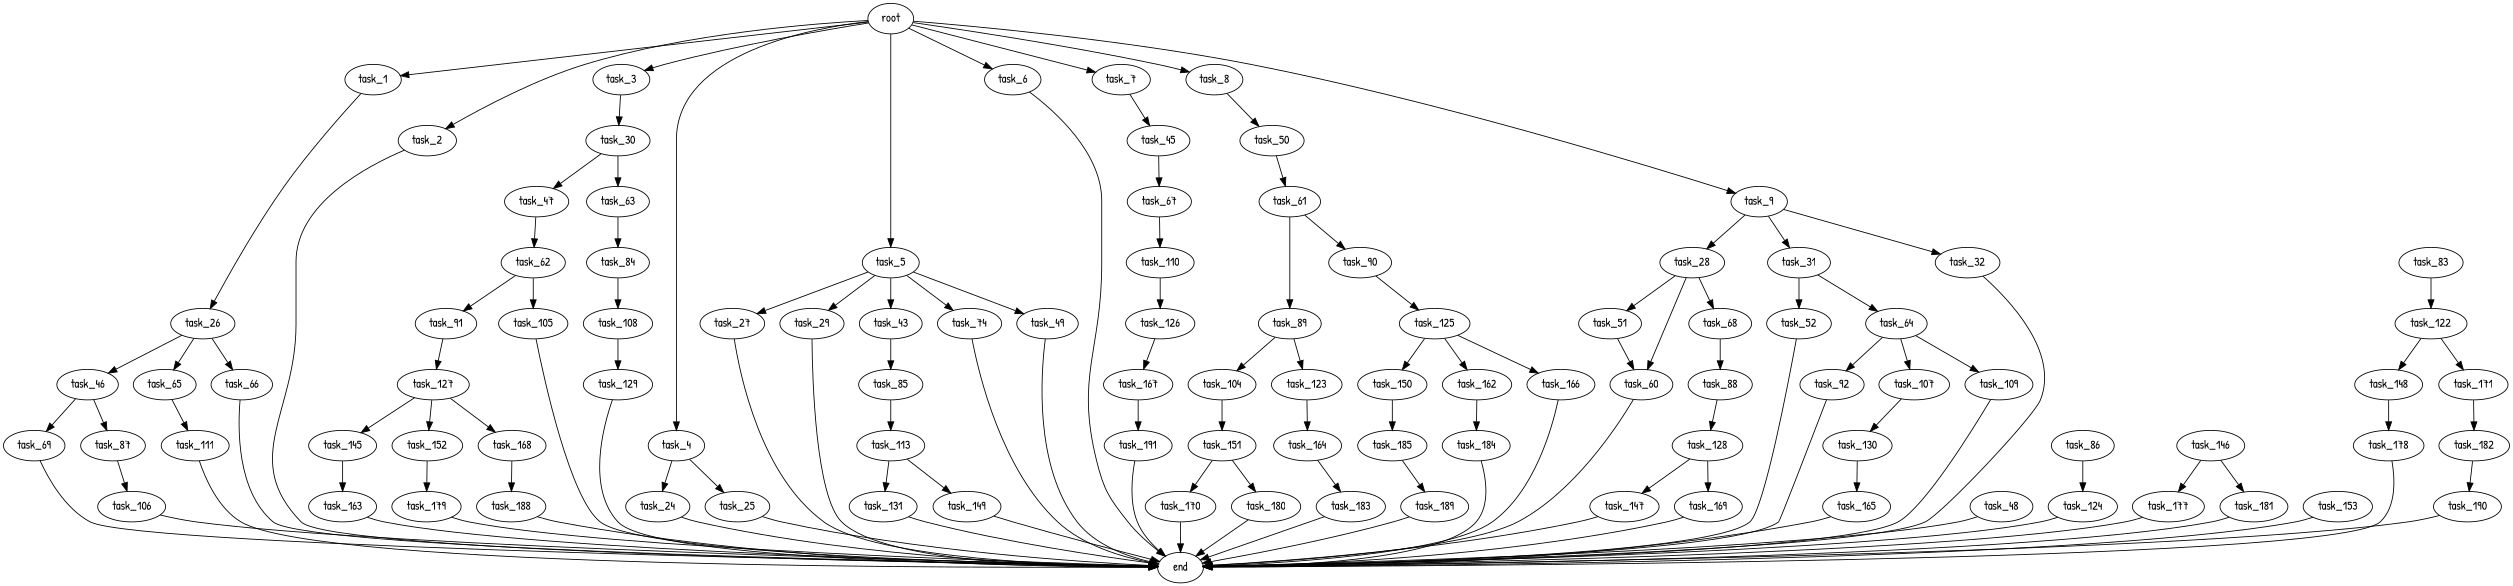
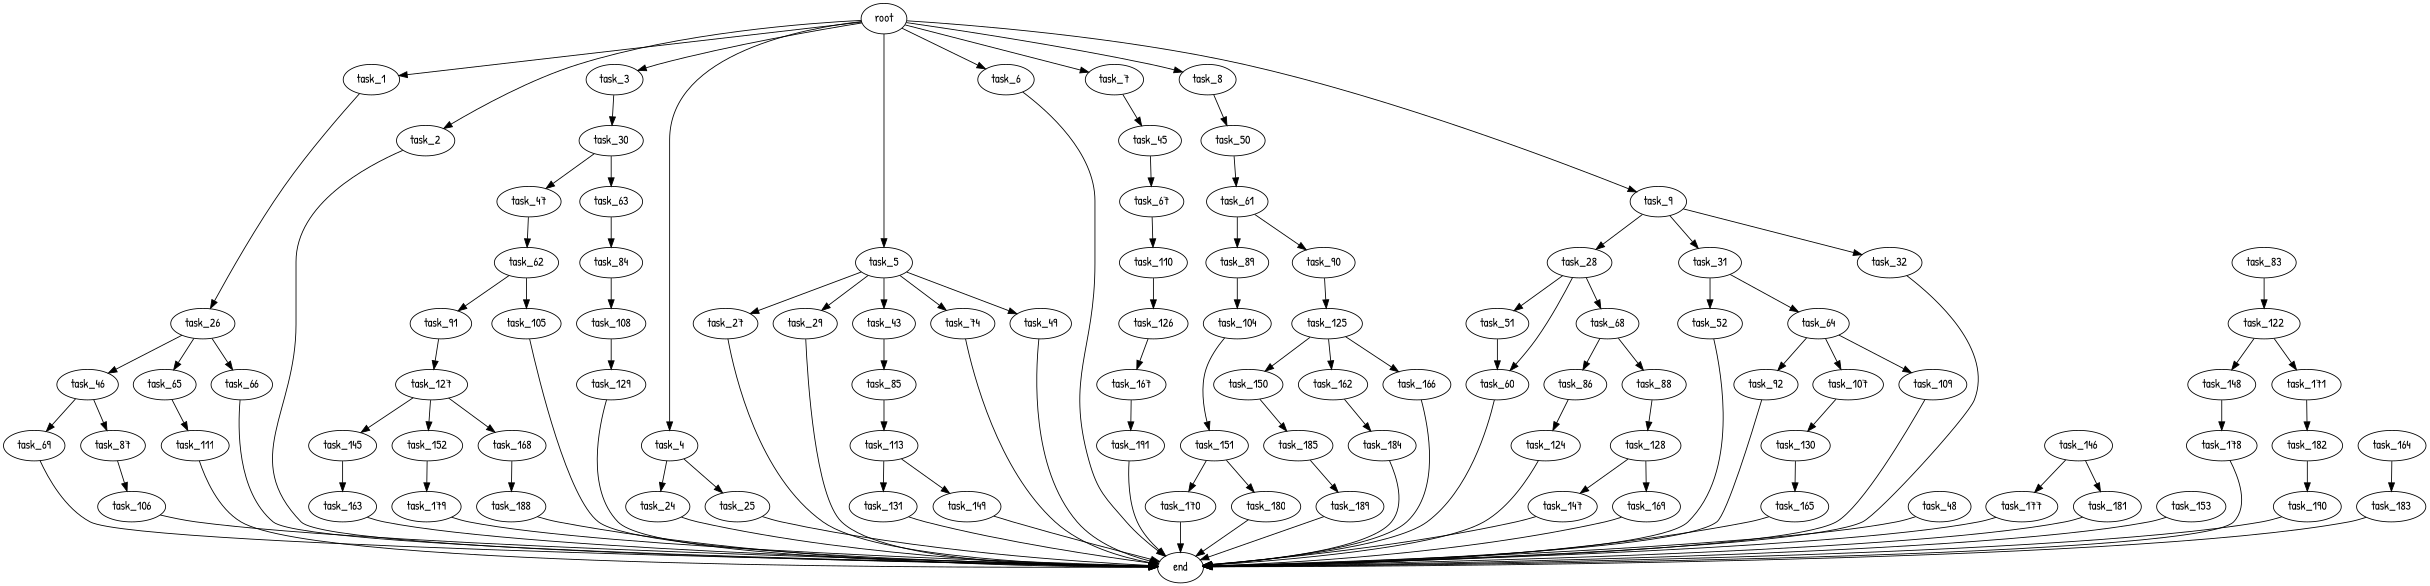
edge "task_68" -> "task_86": added
node "task_123": removed
